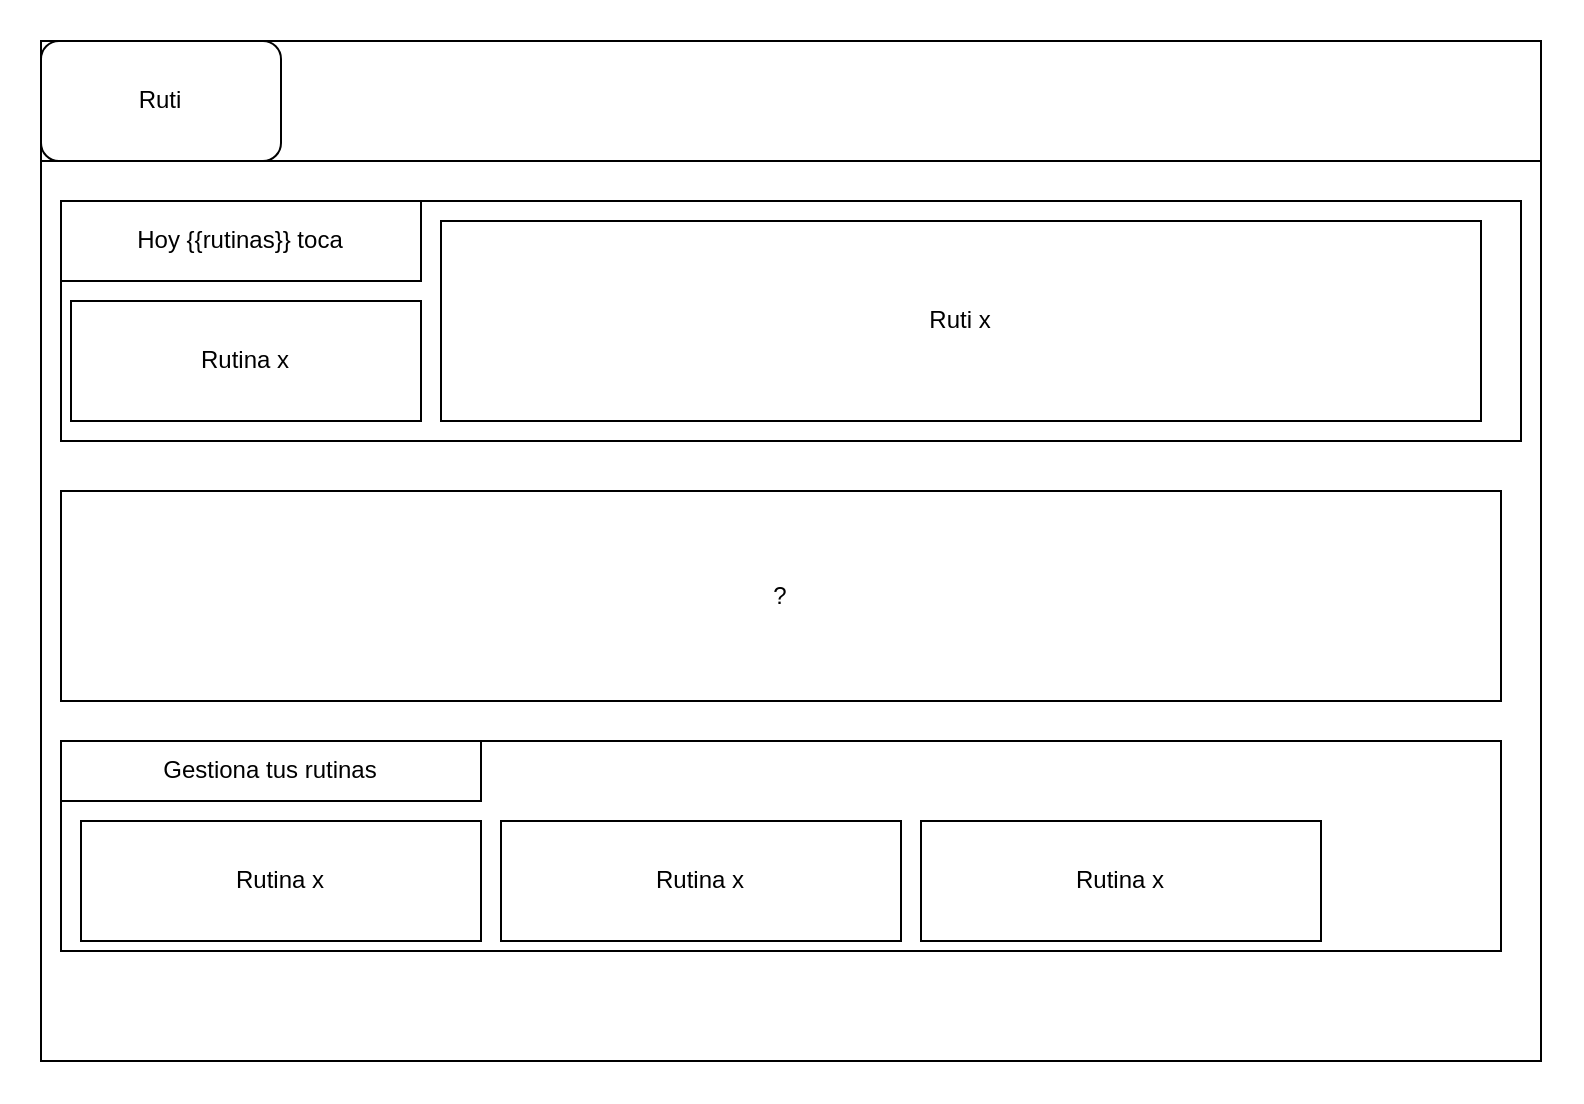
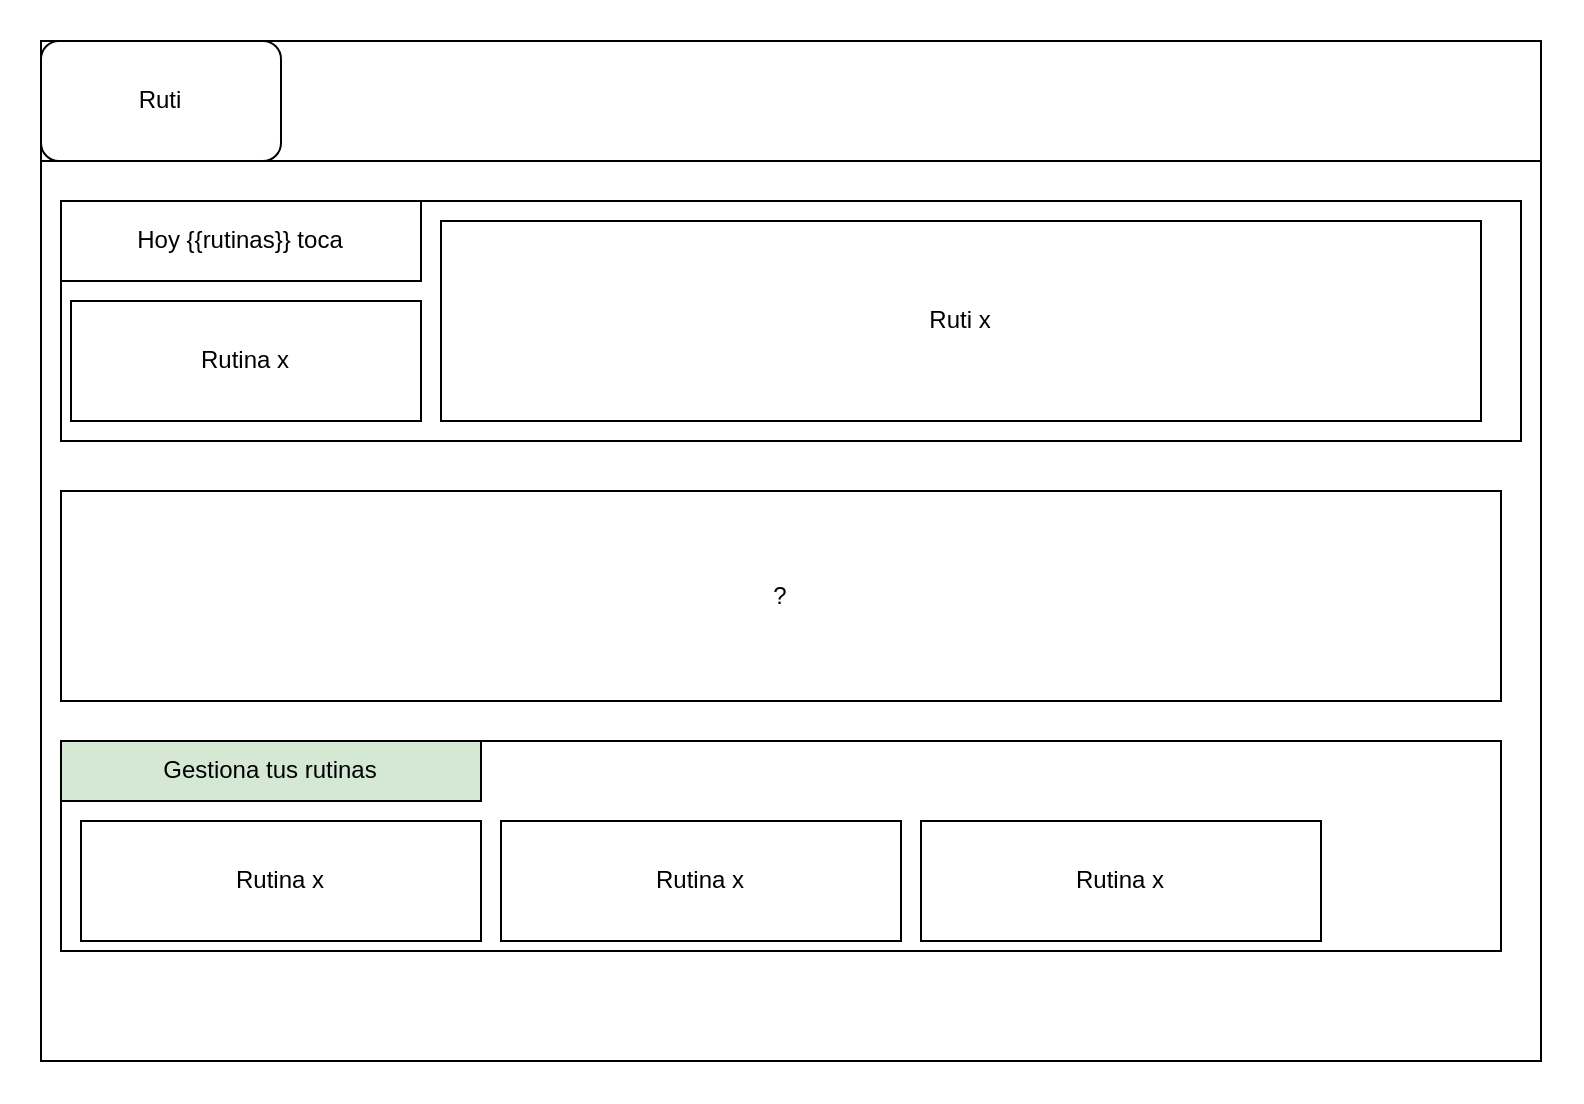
node "Gestiona tus rutinas": fillcolor #ffffff -> #d5e8d4
